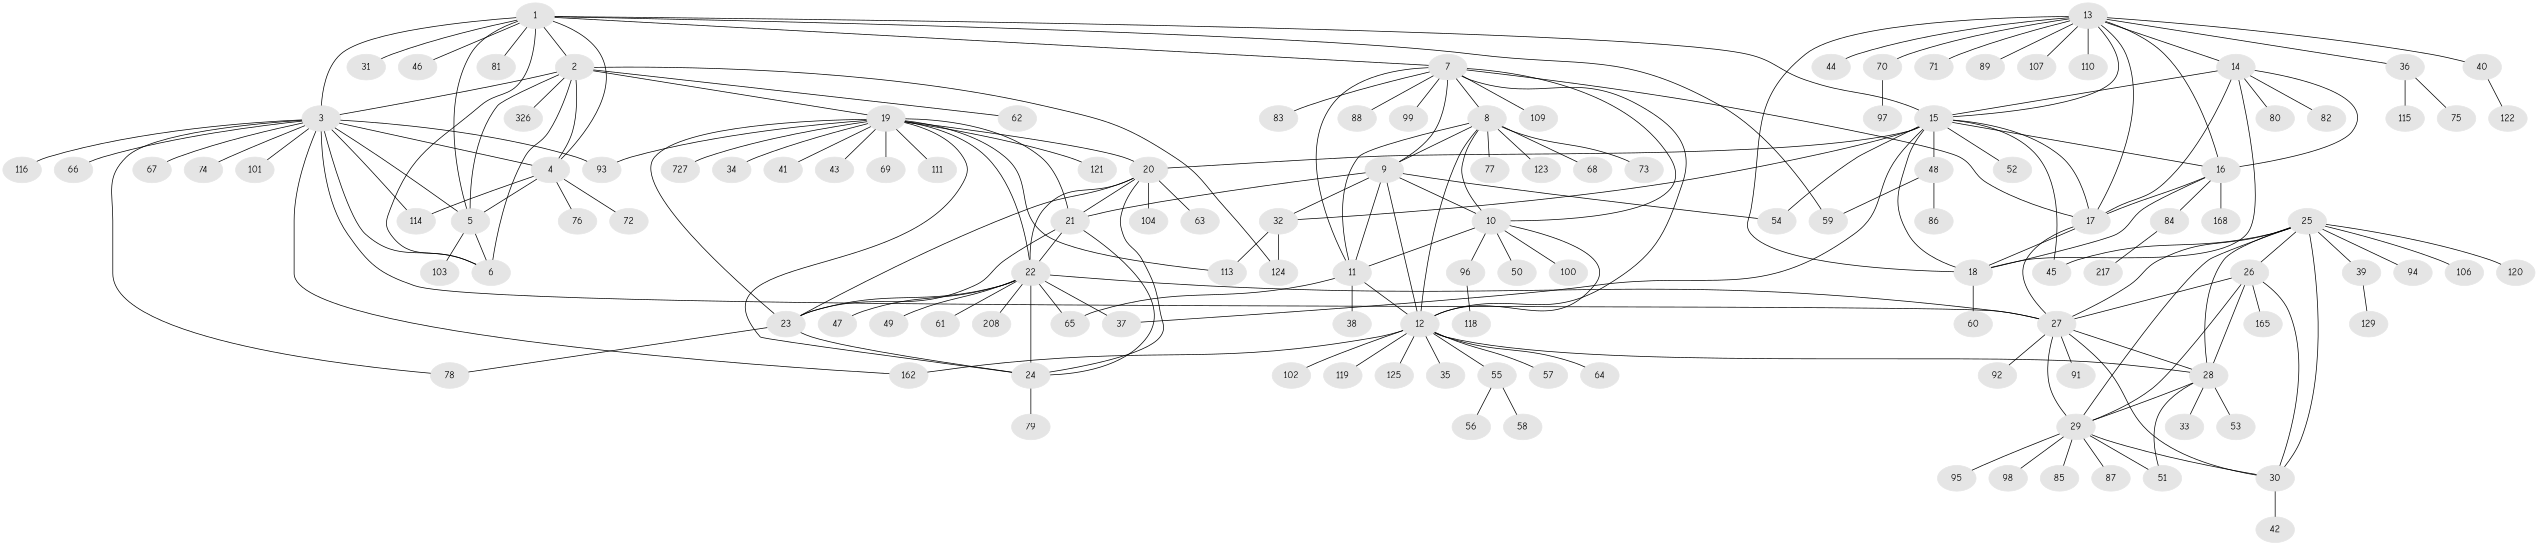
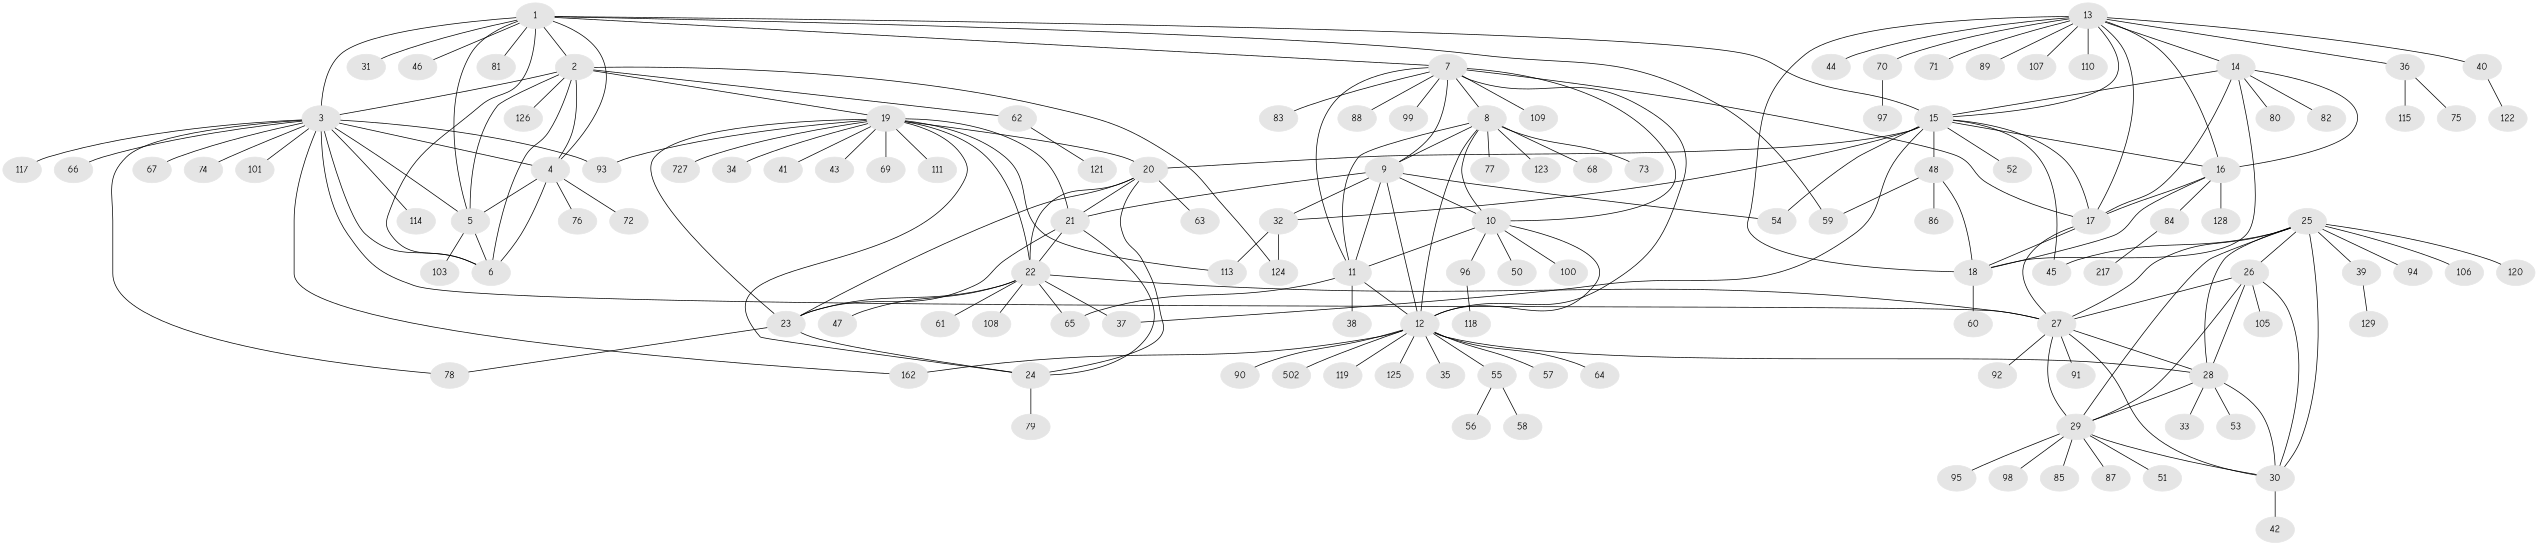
node "326": label "326" -> "126"
edge "19" -- "121": now "62" -- "121"
node "116": label "116" -> "117"
edge "4" -- "114": now "4" -- "6"
edge "15" -- "18": now "48" -- "18"
node "104": removed
node "168": label "168" -> "128"
node "49": removed
node "208": label "208" -> "108"
edge "22" -- "24": removed
node "165": label "165" -> "105"
node "90": added
node "102": label "102" -> "502"
edge "28" -- "51": now "28" -- "30"
